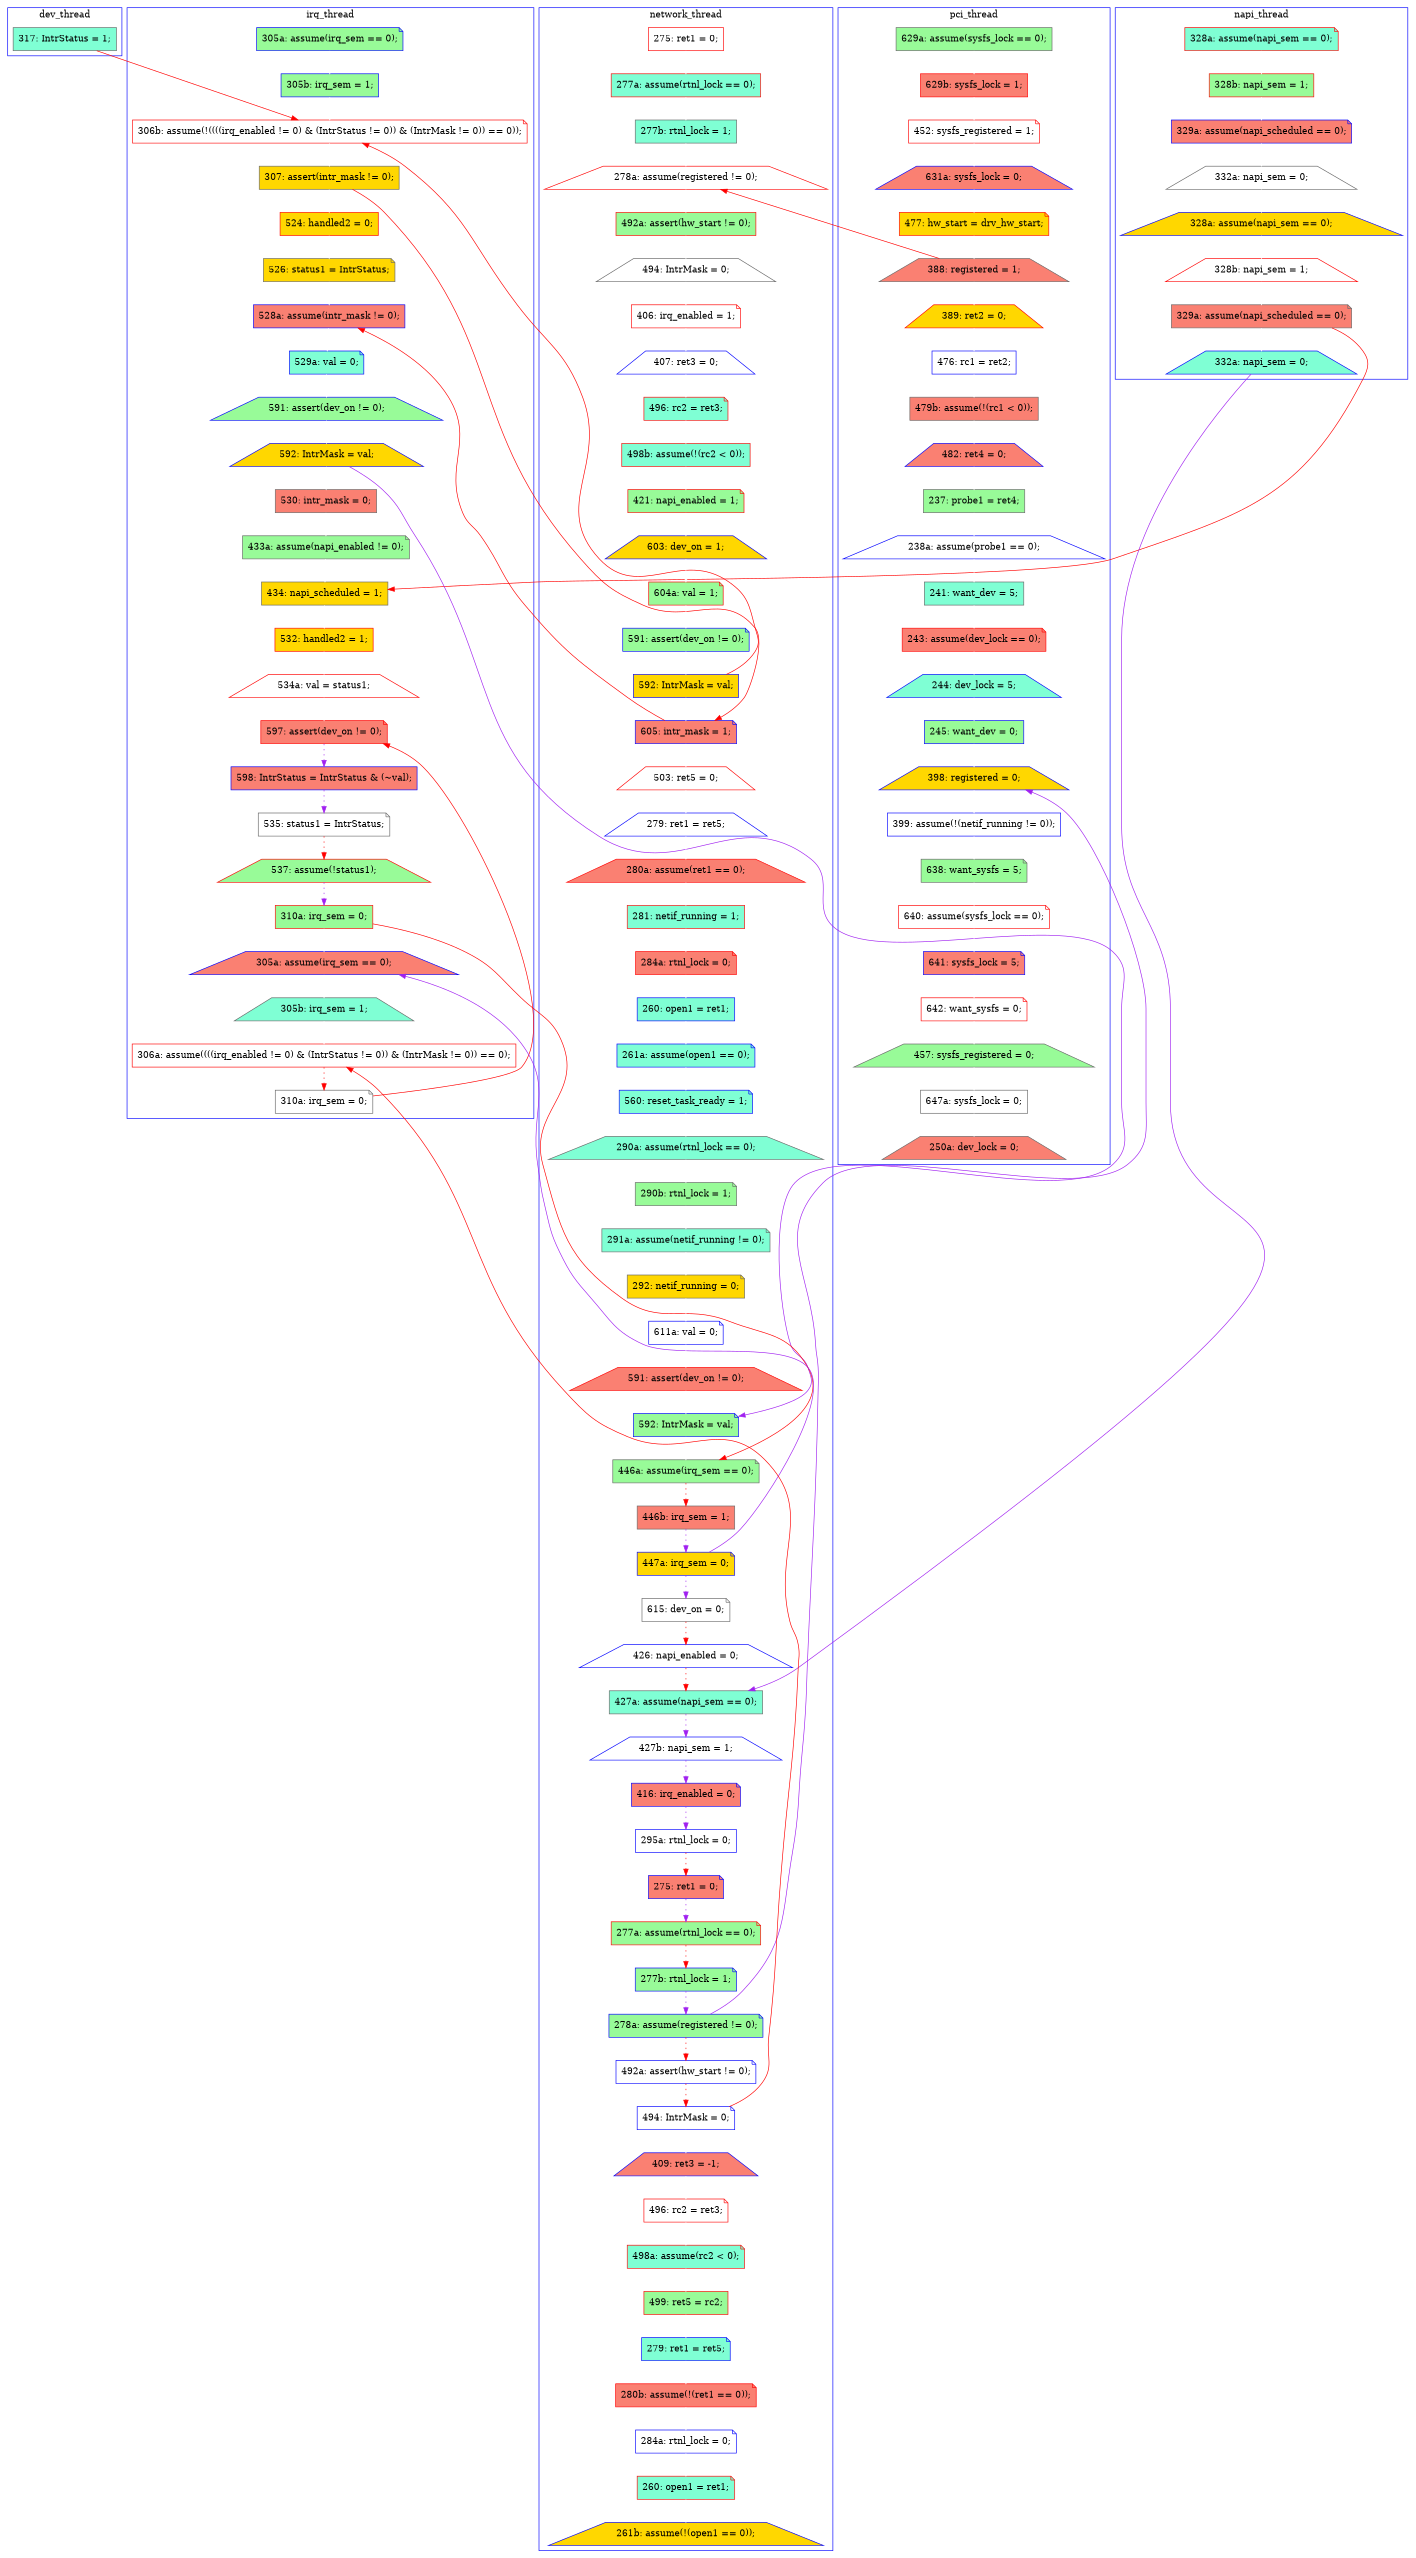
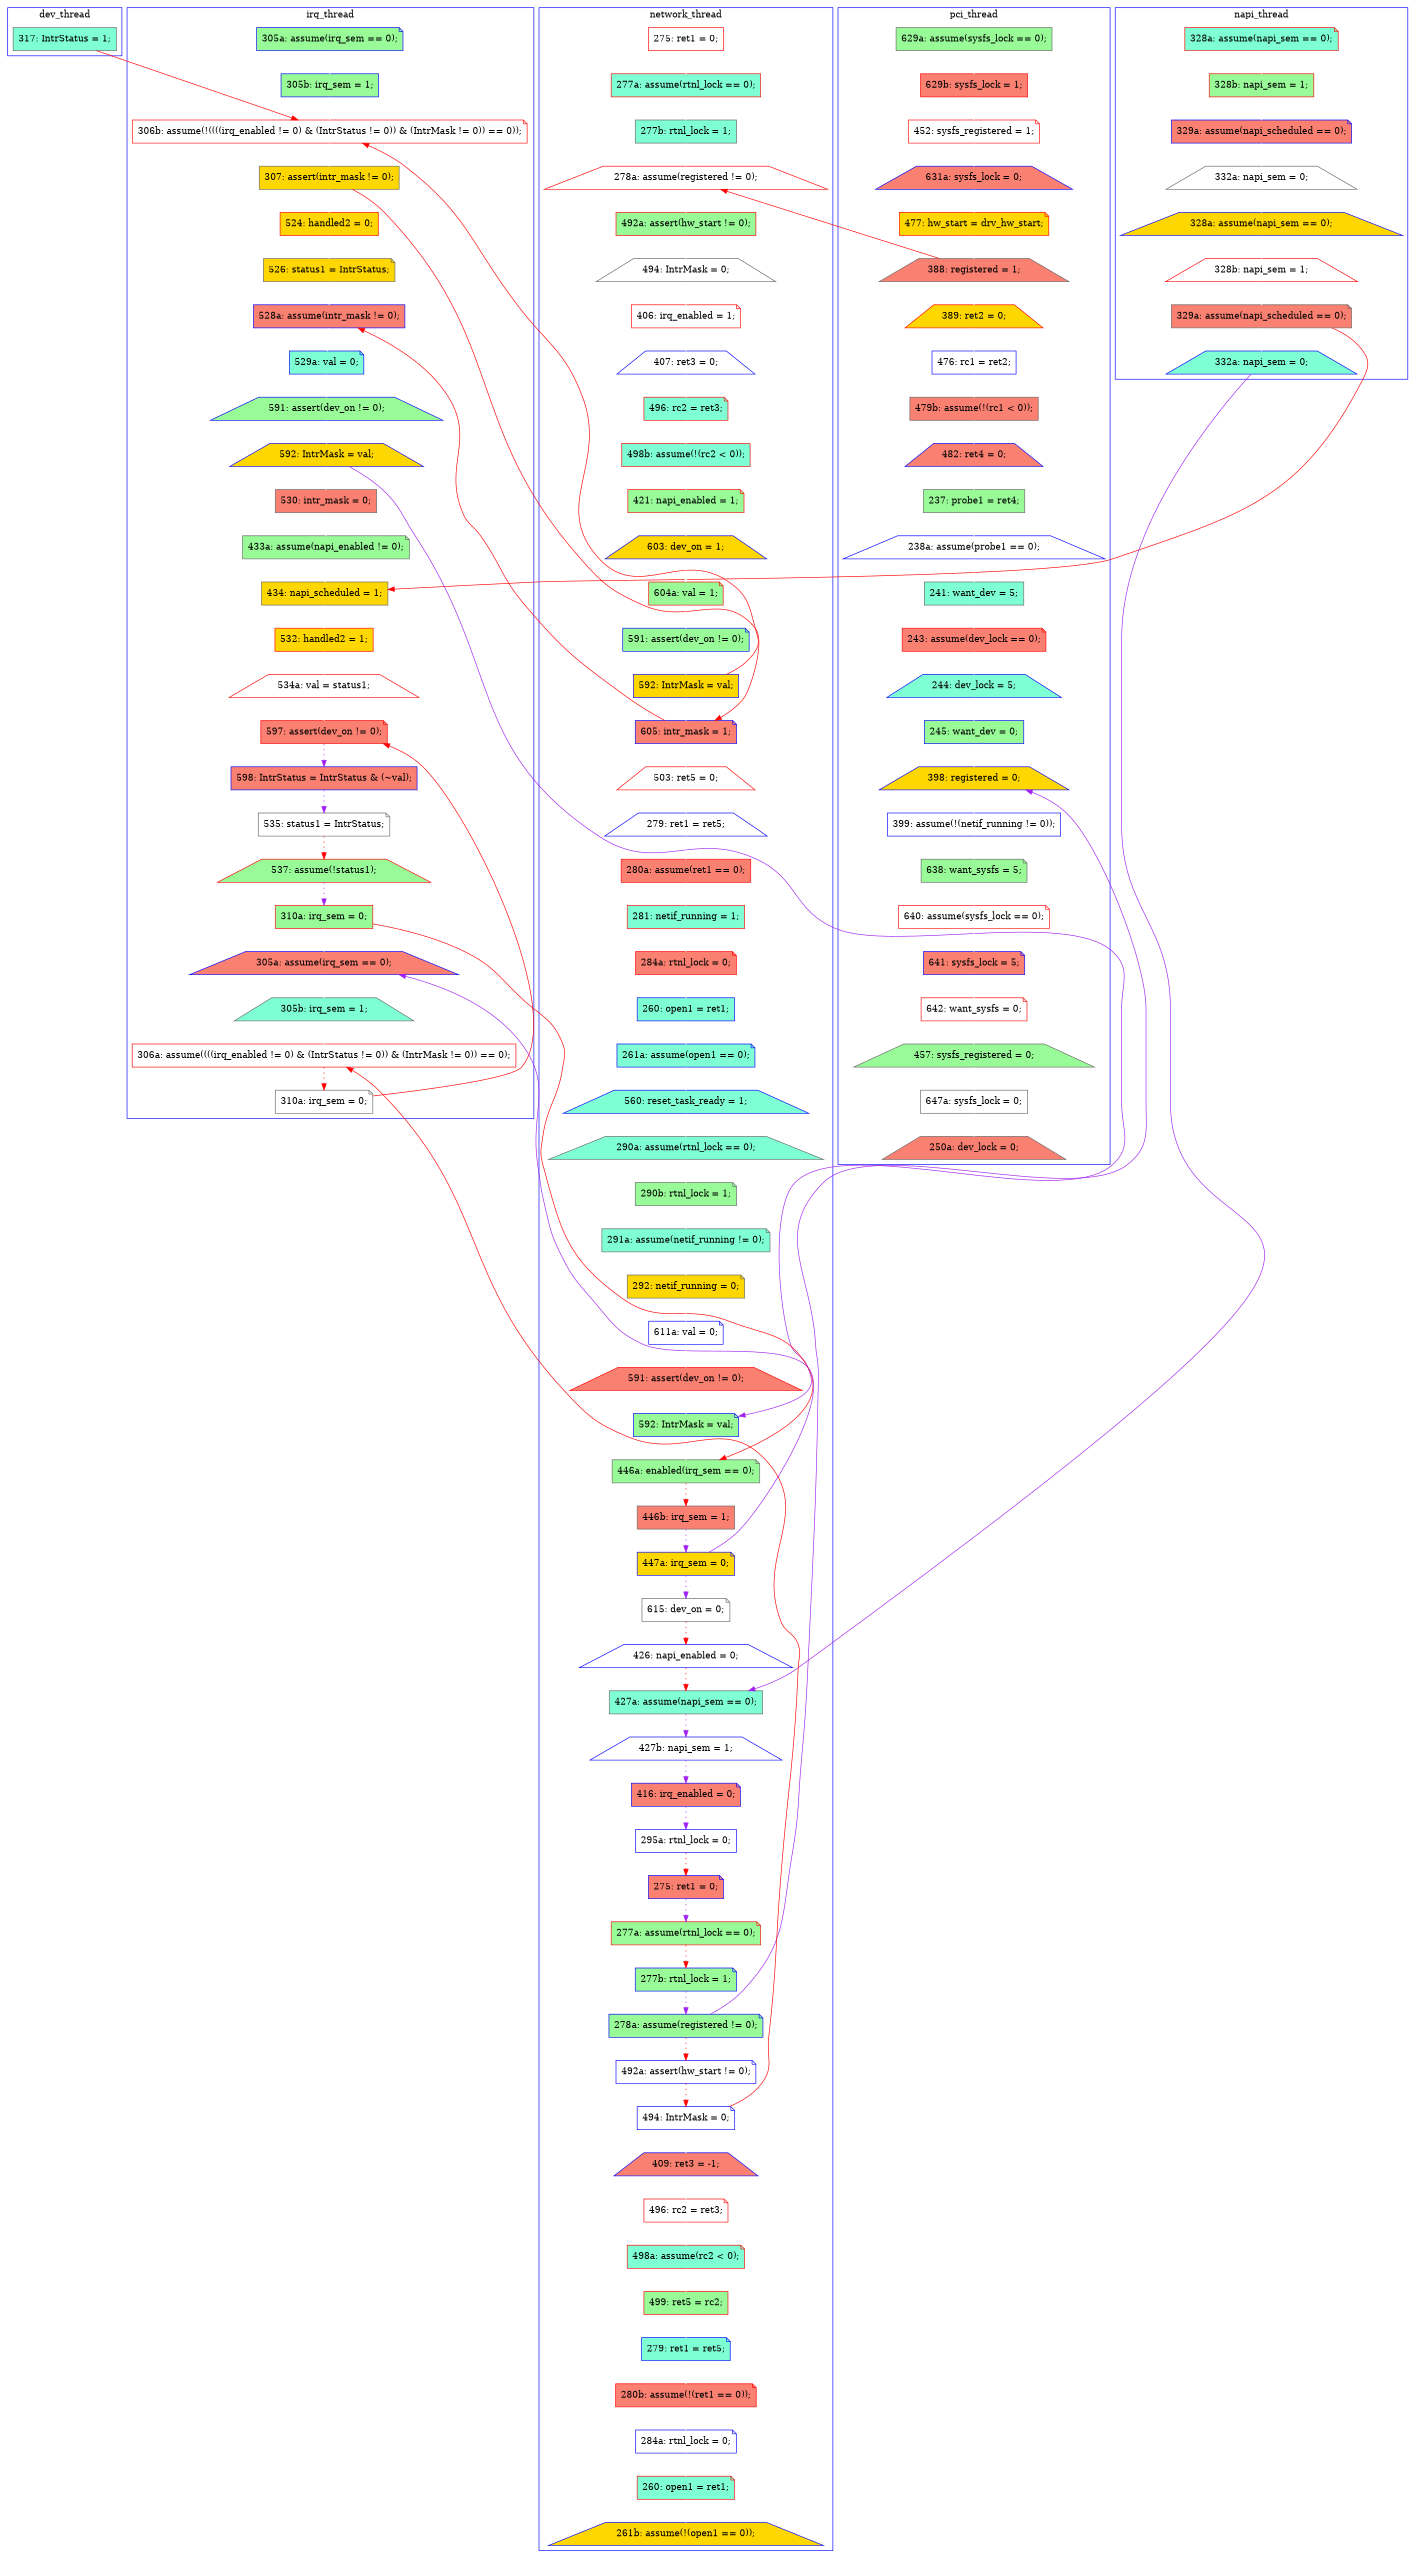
node "280a: assume(ret1 == 0);": shape trapezium -> box
node "560: reset_task_ready = 1;": shape note -> trapezium
node "446a: assume(irq_sem == 0);": label "446a: assume(irq_sem == 0);" -> "446a: enabled(irq_sem == 0);"
